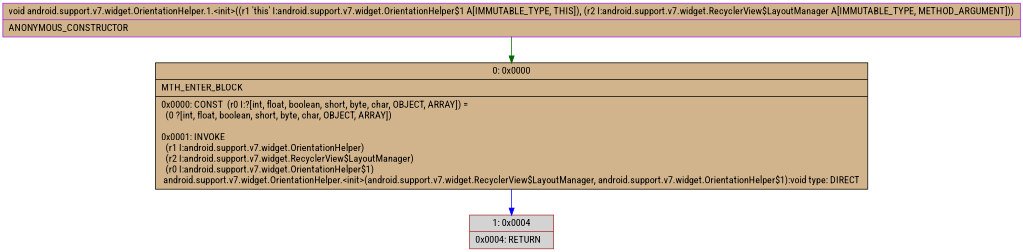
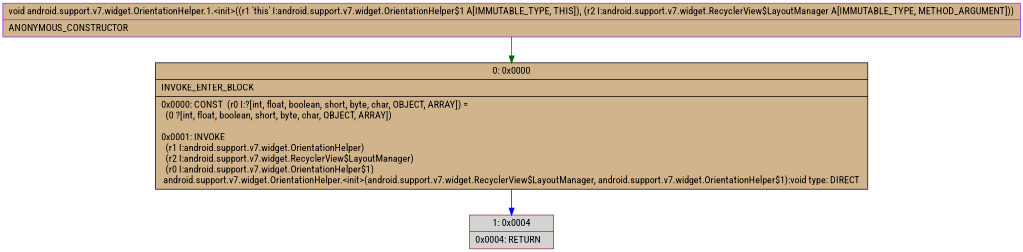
node "0: 0x0000": text "MTH_ENTER_BLOCK" -> "INVOKE_ENTER_BLOCK"
